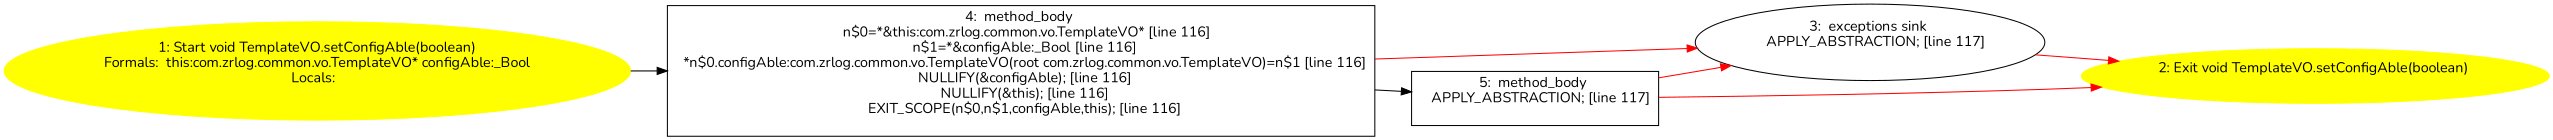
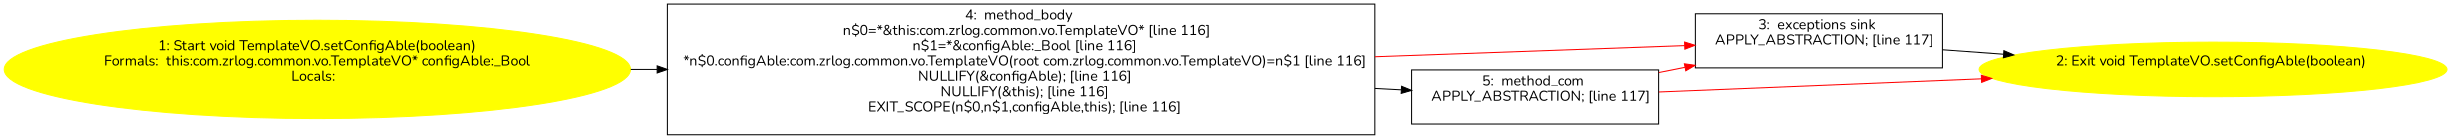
node "3:  exceptions sink APPLY_ABSTRACTION; [line 117]": shape ellipse -> box
edge "3:  exceptions sink APPLY_ABSTRACTION; [line 117]" -> "2: Exit void TemplateVO.setConfigAble(boolean)": color red -> black
node "5:  method_body APPLY_ABSTRACTION; [line 117]": label "5:  method_body APPLY_ABSTRACTION; [line 117]" -> "5:  method_com APPLY_ABSTRACTION; [line 117]"
